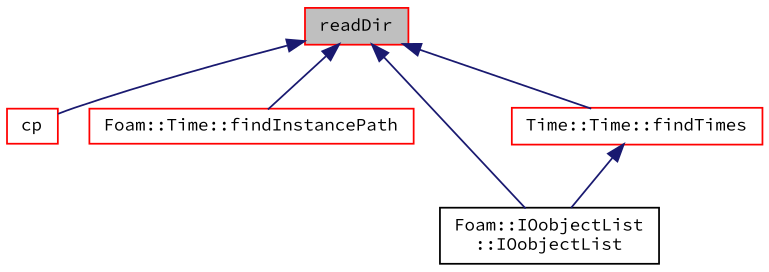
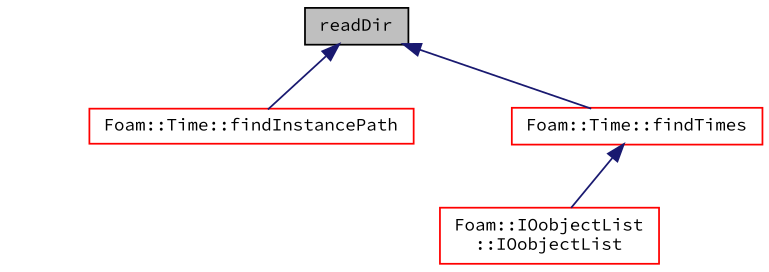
node "readDir": color red -> black
node "cp": removed
node "Time::Time::findTimes": label "Time::Time::findTimes" -> "Foam::Time::findTimes"
edge "Foam::IOobjectList ::IOobjectList" -> "readDir": removed
node "Foam::IOobjectList ::IOobjectList": color black -> red
